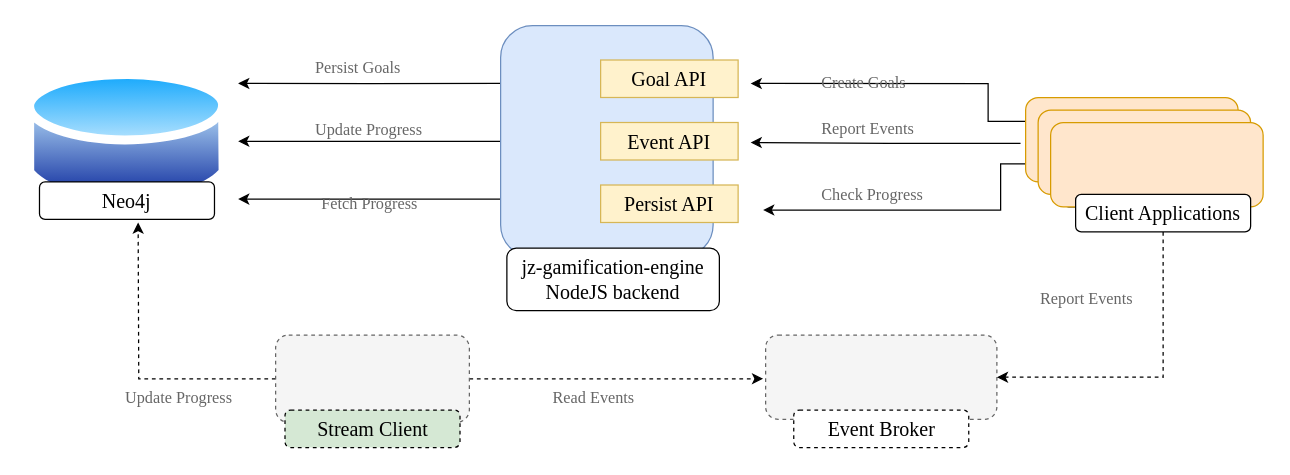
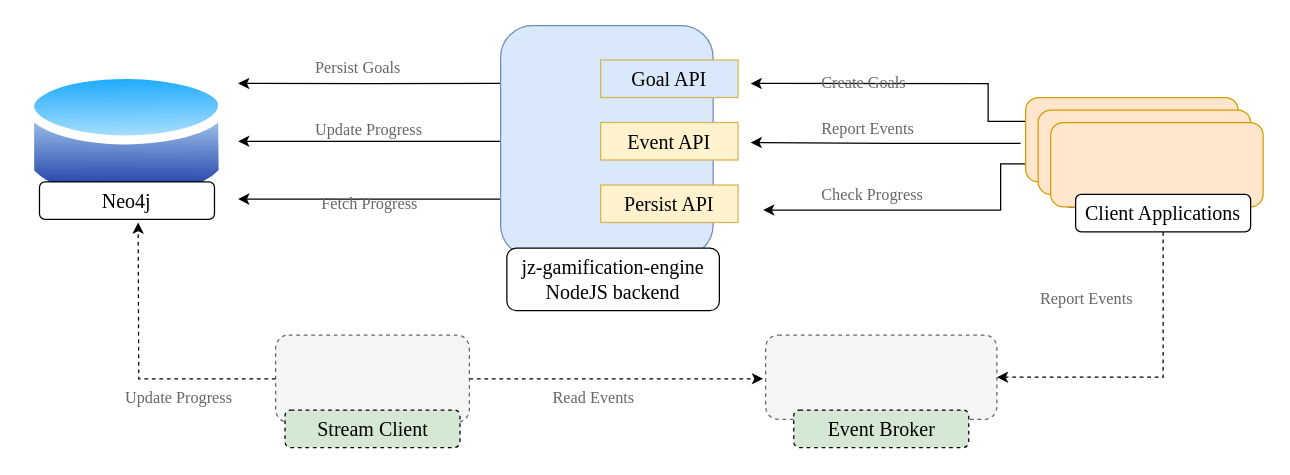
node "Goal API": fillcolor #fff2cc -> #dae8fc
node "Event Broker": fillcolor #ffffff -> #d5e8d4
